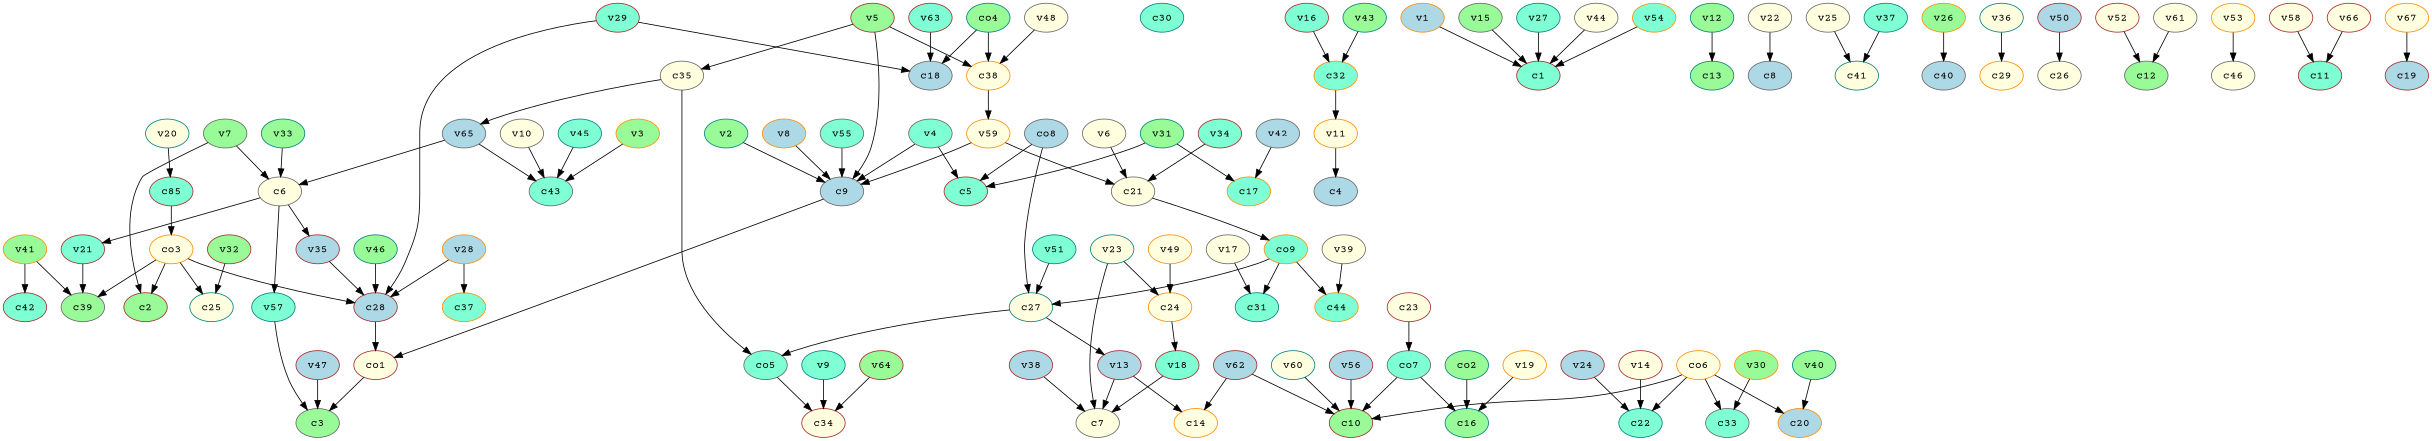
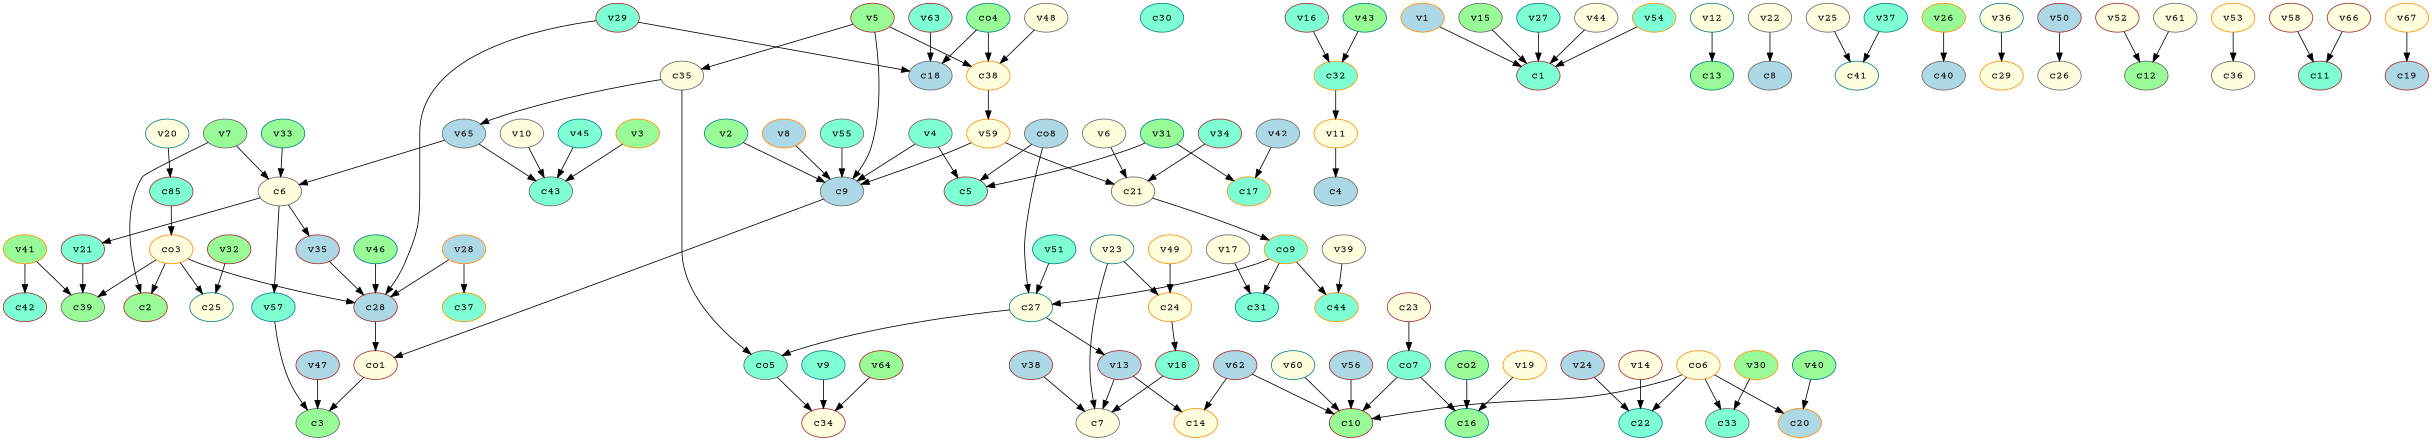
node "v12": fillcolor palegreen -> lightyellow
node "c46": label "c46" -> "c36"
